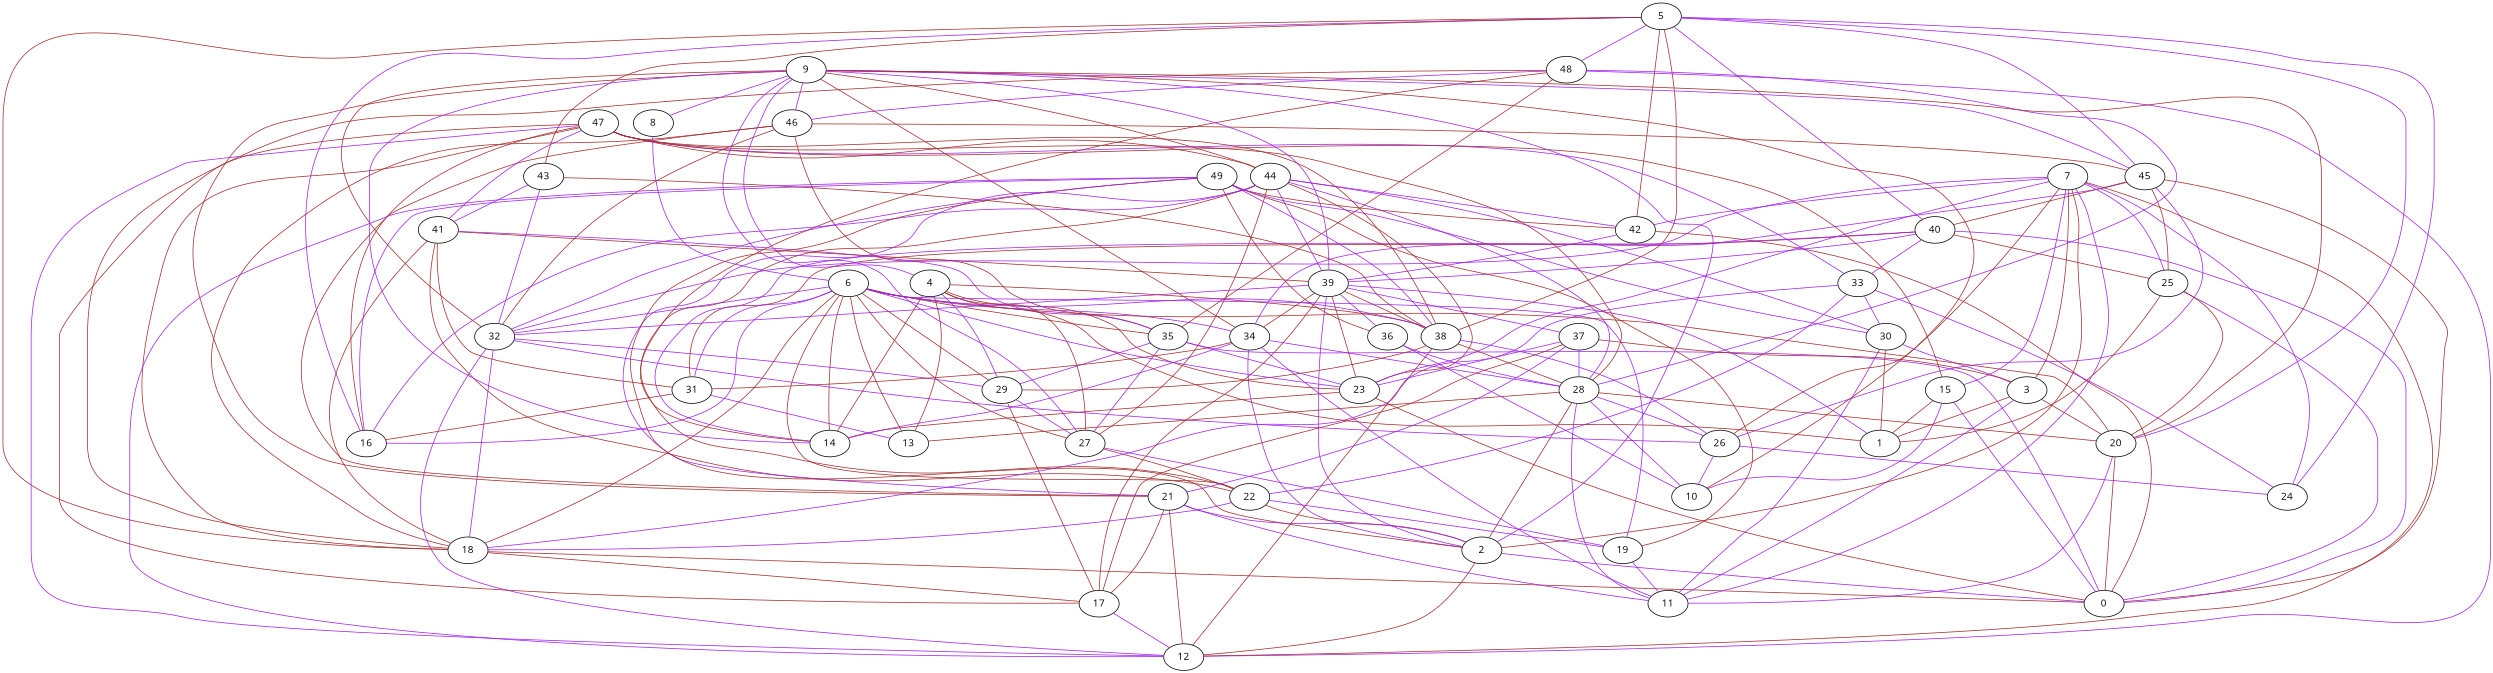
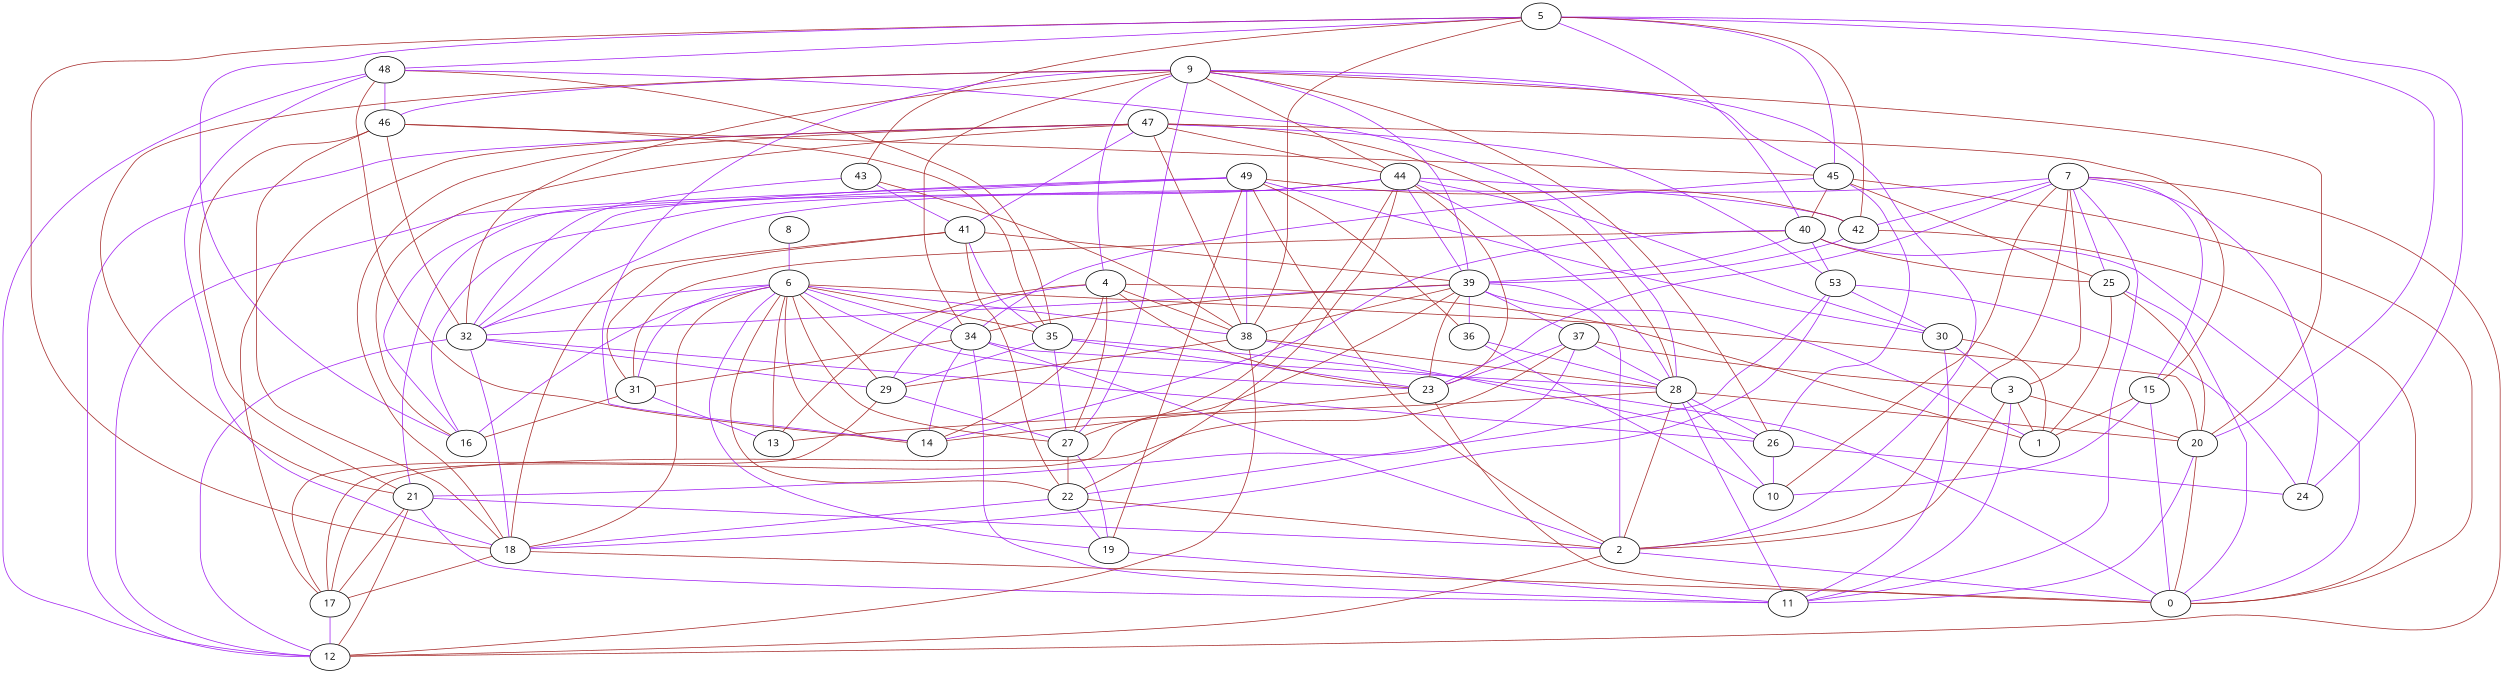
edge "9" -- "8": removed
edge "48" -- "18": color brown -> purple
node "33": label "33" -> "53"
edge "3" -- "2": added
